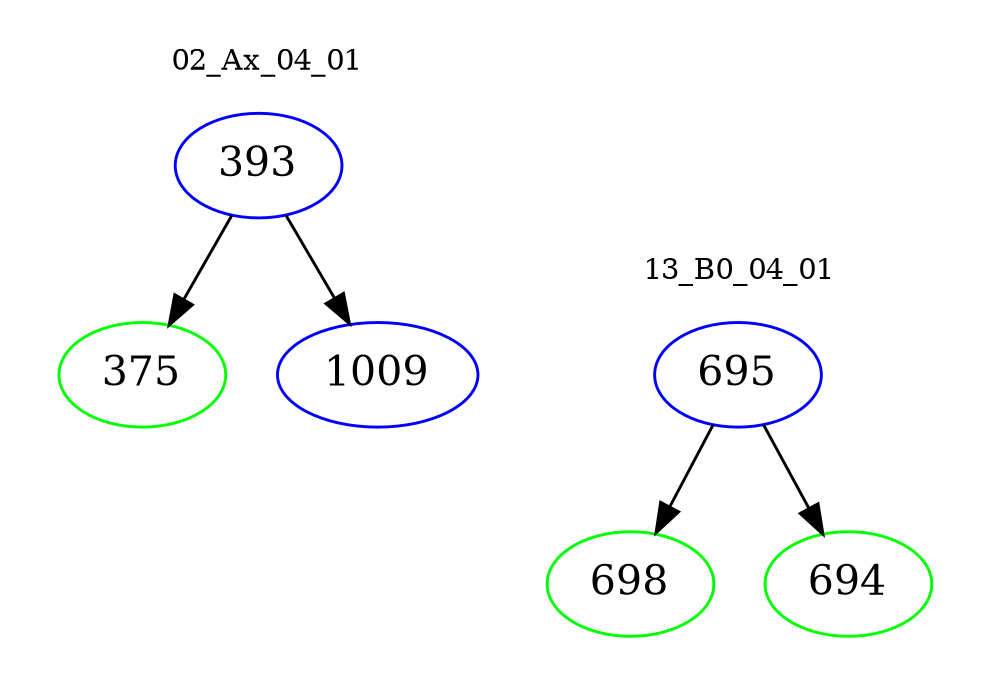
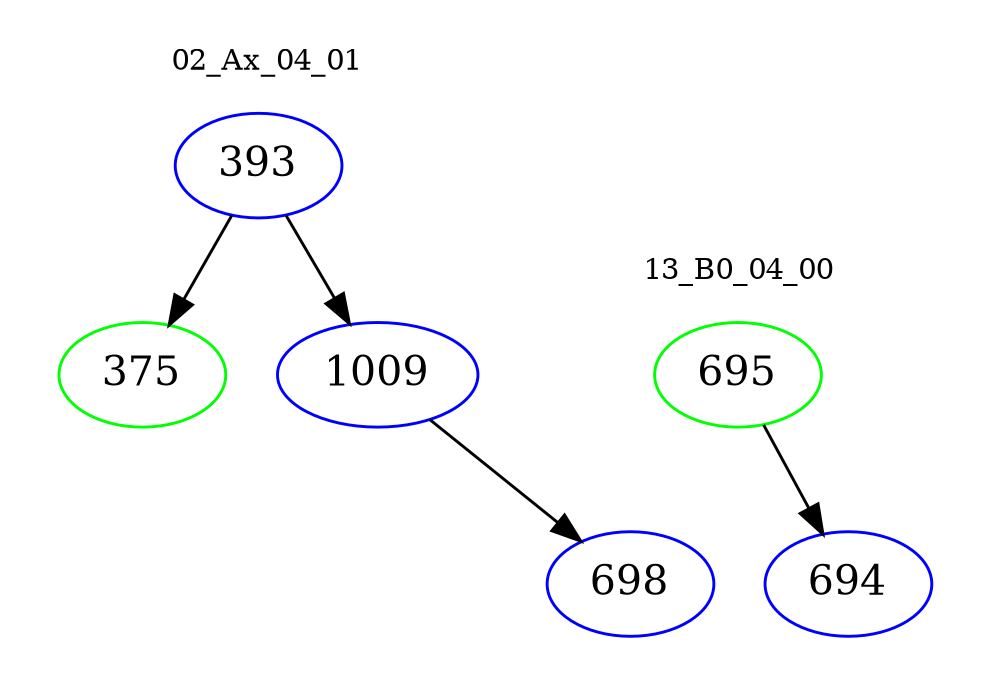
cluster "13_B0_04_01": label "13_B0_04_01" -> "13_B0_04_00"
node "695": color blue -> green
edge "695" -> "698": now "1009" -> "698"
node "698": color green -> blue
node "694": color green -> blue
